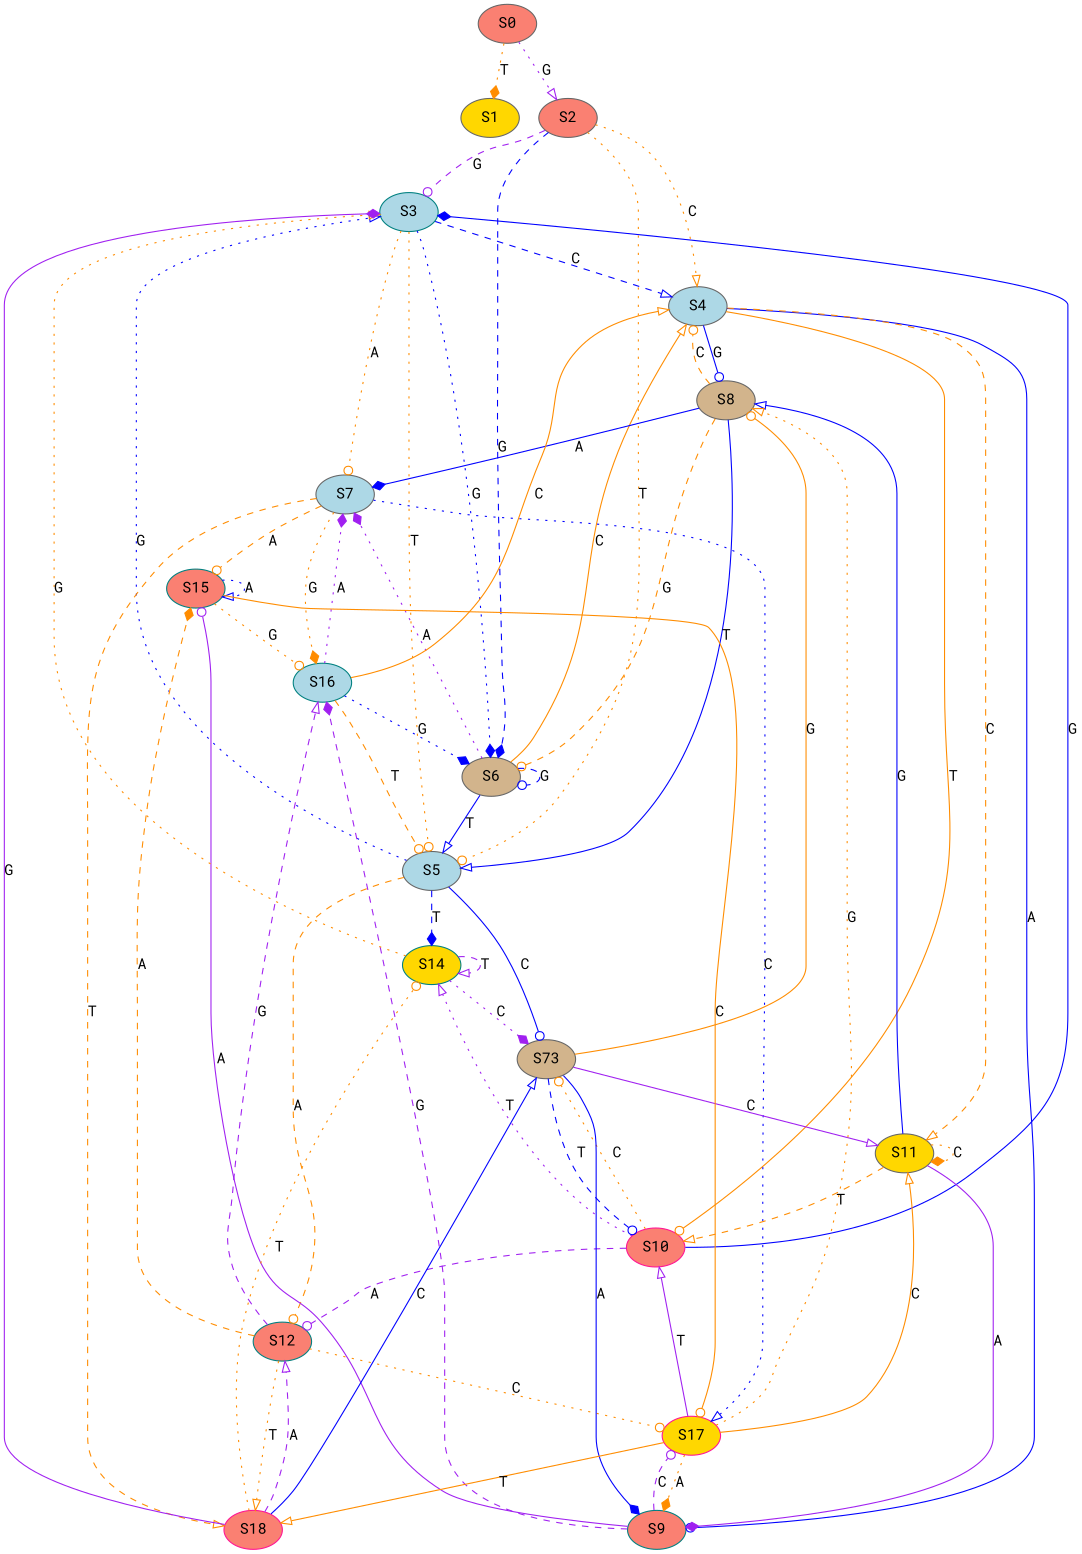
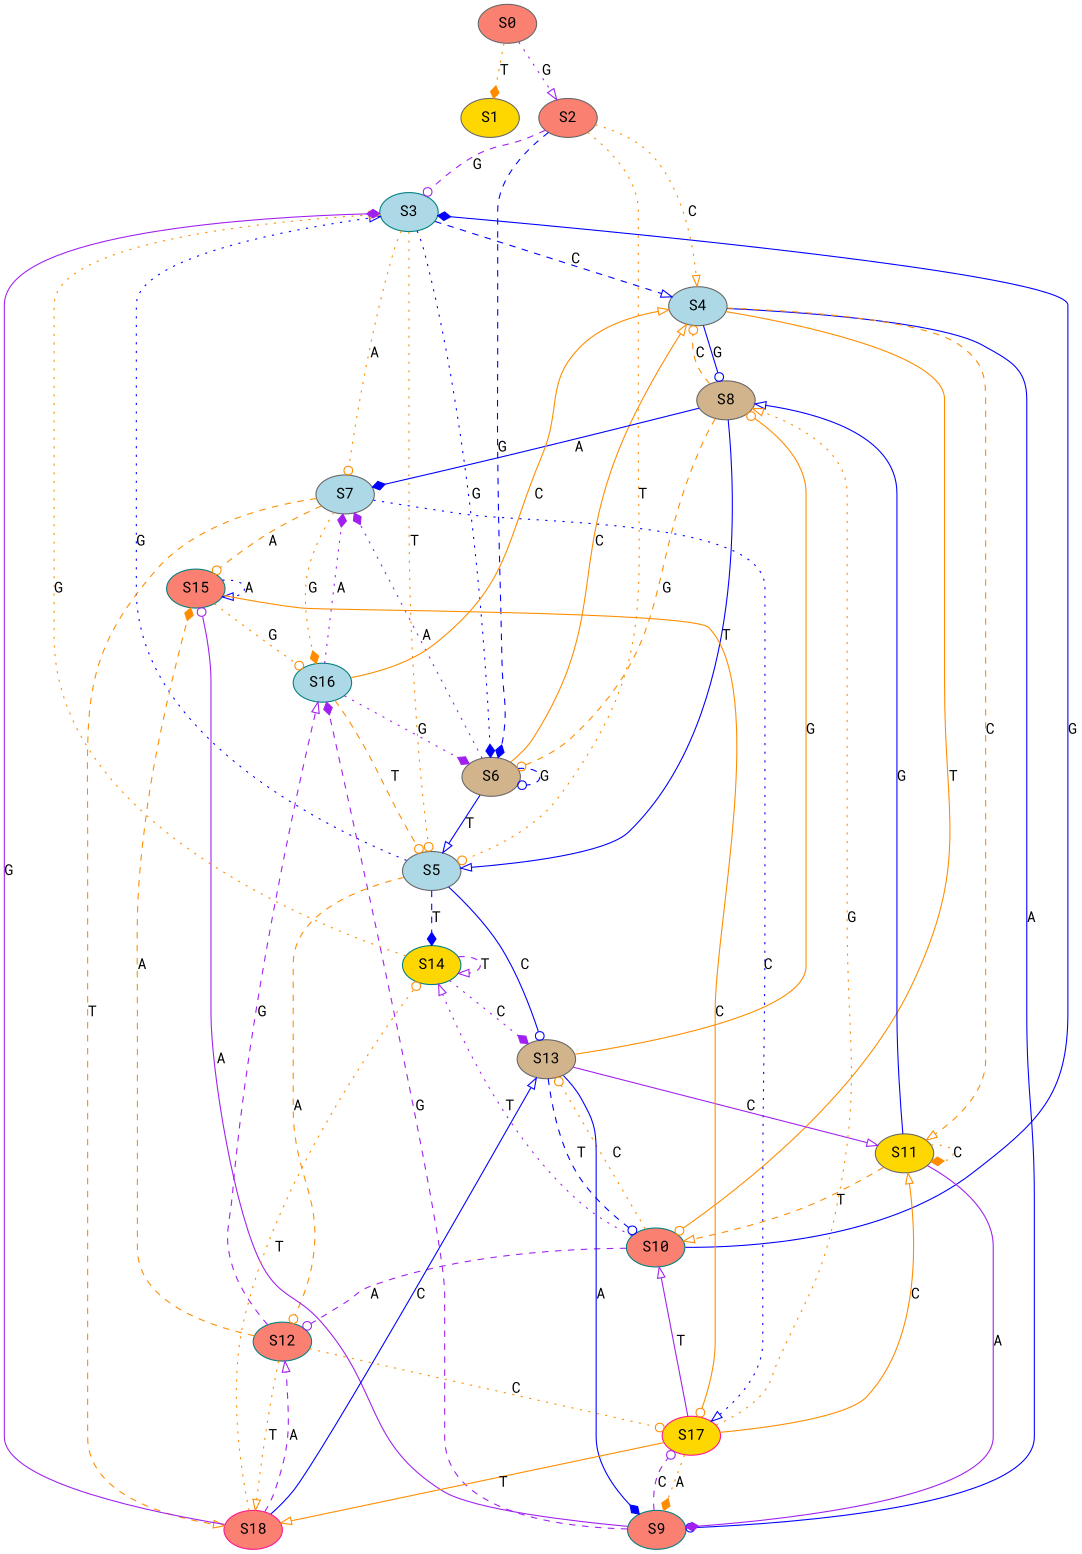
edge "S16" -> "S6": color blue -> purple
node "S73": label "S73" -> "S13"
node "S10": color deeppink -> teal
